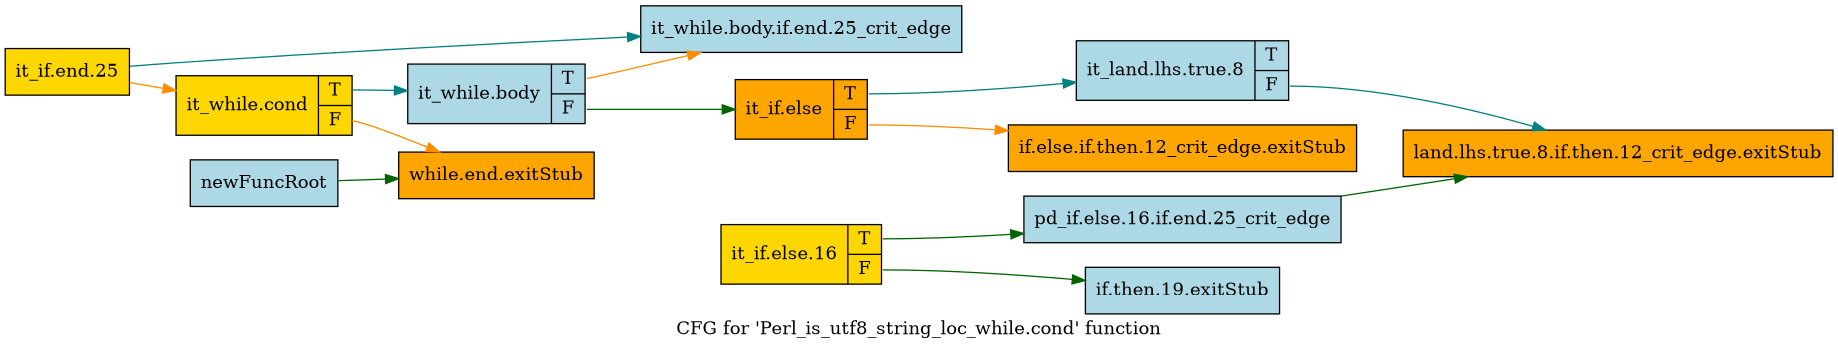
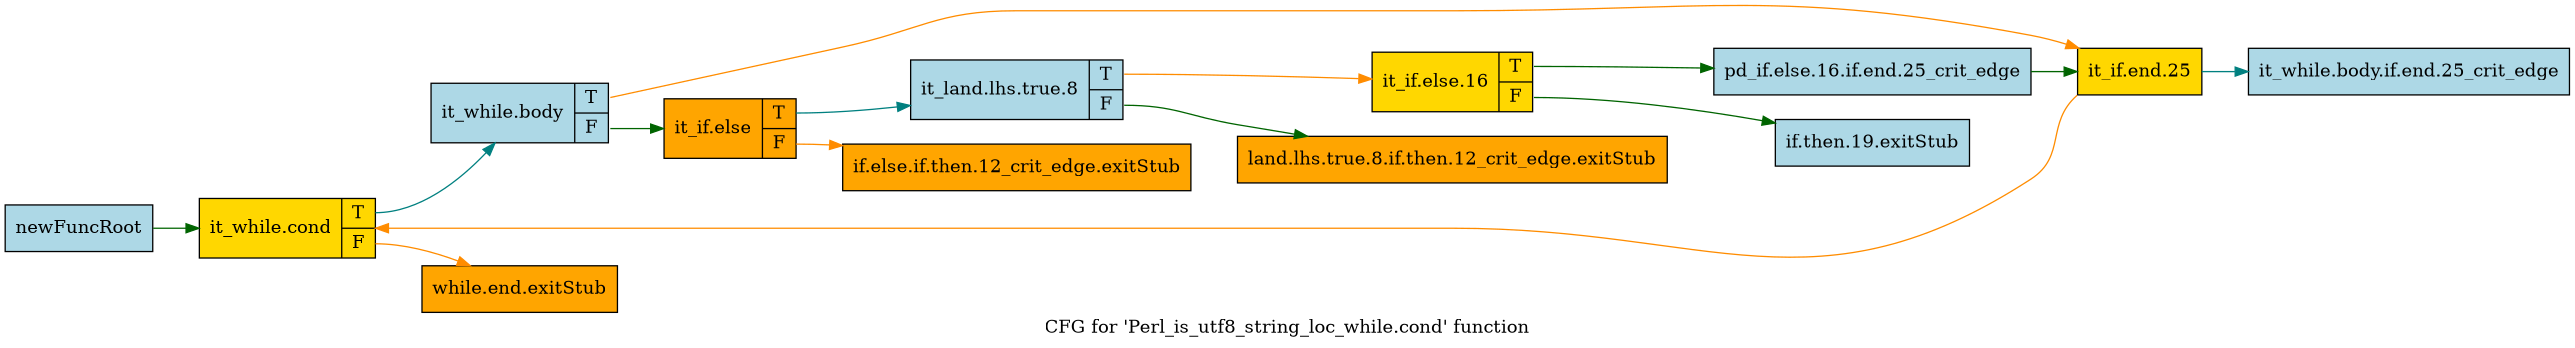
edge "it_while.body" -> "it_while.body.if.end.25_crit_edge": now "it_while.body" -> "it_if.end.25"
edge "it_land.lhs.true.8" -> "it_if.else.16": added
edge "it_land.lhs.true.8" -> "land.lhs.true.8.if.then.12_crit_edge.exitStub": color teal -> darkgreen
edge "newFuncRoot" -> "while.end.exitStub": now "newFuncRoot" -> "it_while.cond"
edge "pd_if.else.16.if.end.25_crit_edge" -> "land.lhs.true.8.if.then.12_crit_edge.exitStub": now "pd_if.else.16.if.end.25_crit_edge" -> "it_if.end.25"
